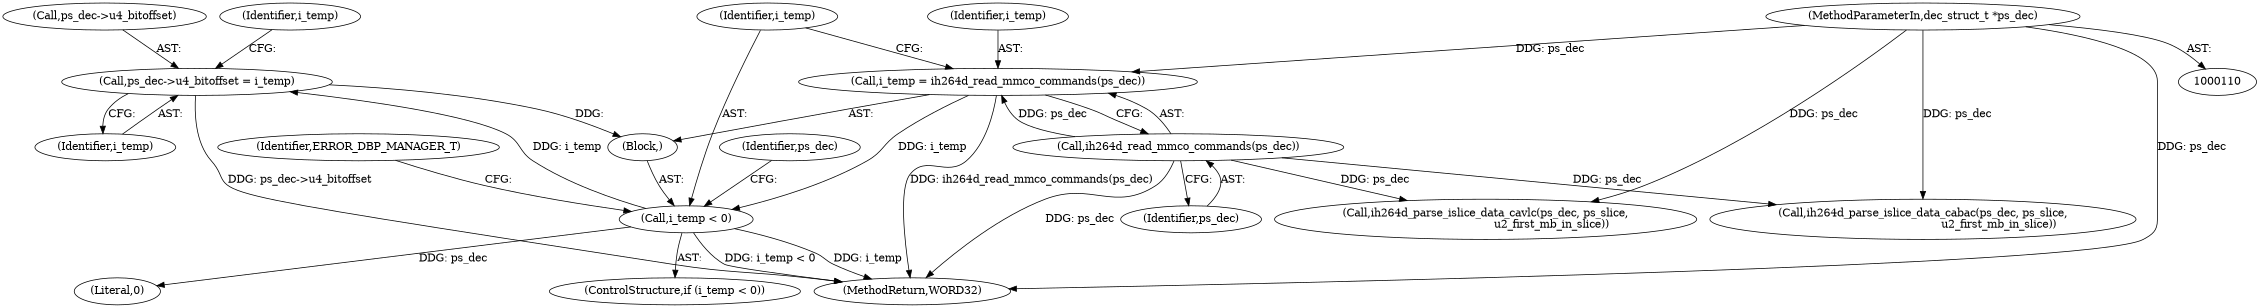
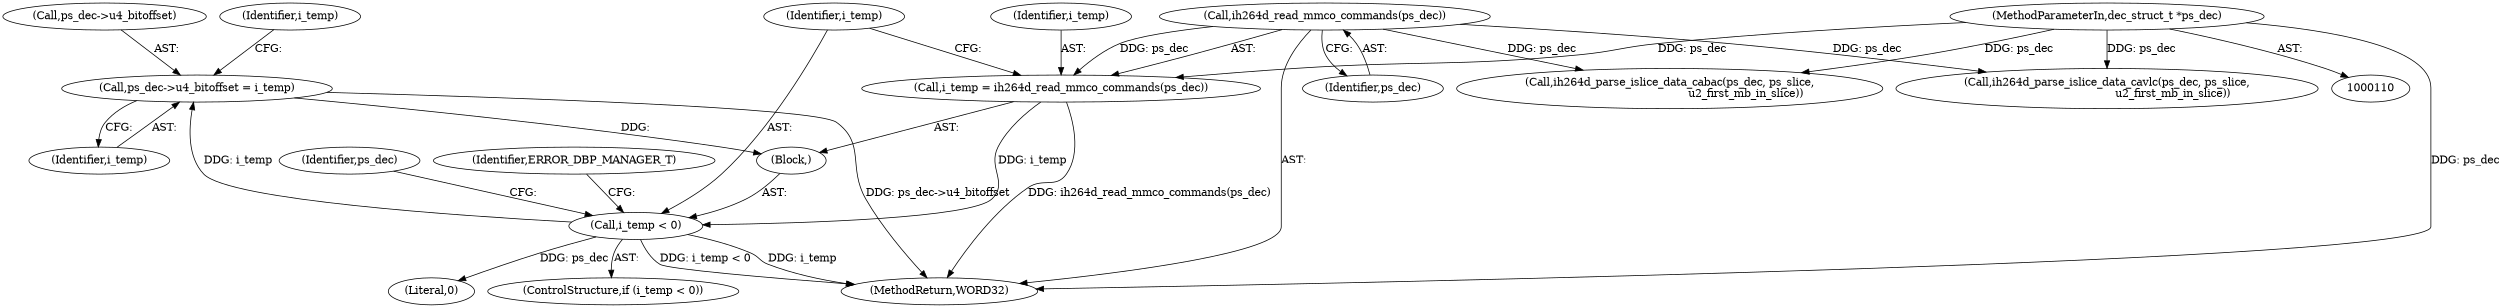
edge "(Call,i_temp = ih264d_read_mmco_commands(ps_dec))" -> "(Call,ih264d_read_mmco_commands(ps_dec))": removed, label "CFG:"
edge "(Call,ih264d_read_mmco_commands(ps_dec))" -> "(MethodReturn,WORD32)": label "DDG: ps_dec" -> "AST: "
